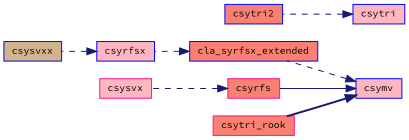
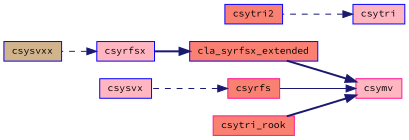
edge "csyrfsx" -> "cla_syrfsx_extended": style dashed -> bold
edge "cla_syrfsx_extended" -> "csymv": style dashed -> bold
node "csysvx": color deeppink -> blue
node "csymv": color blue -> deeppink
